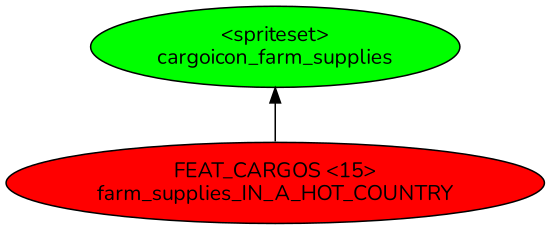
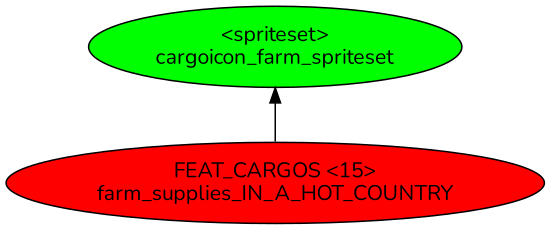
node "<spriteset> cargoicon_farm_supplies": label "<spriteset> cargoicon_farm_supplies" -> "<spriteset> cargoicon_farm_spriteset"
